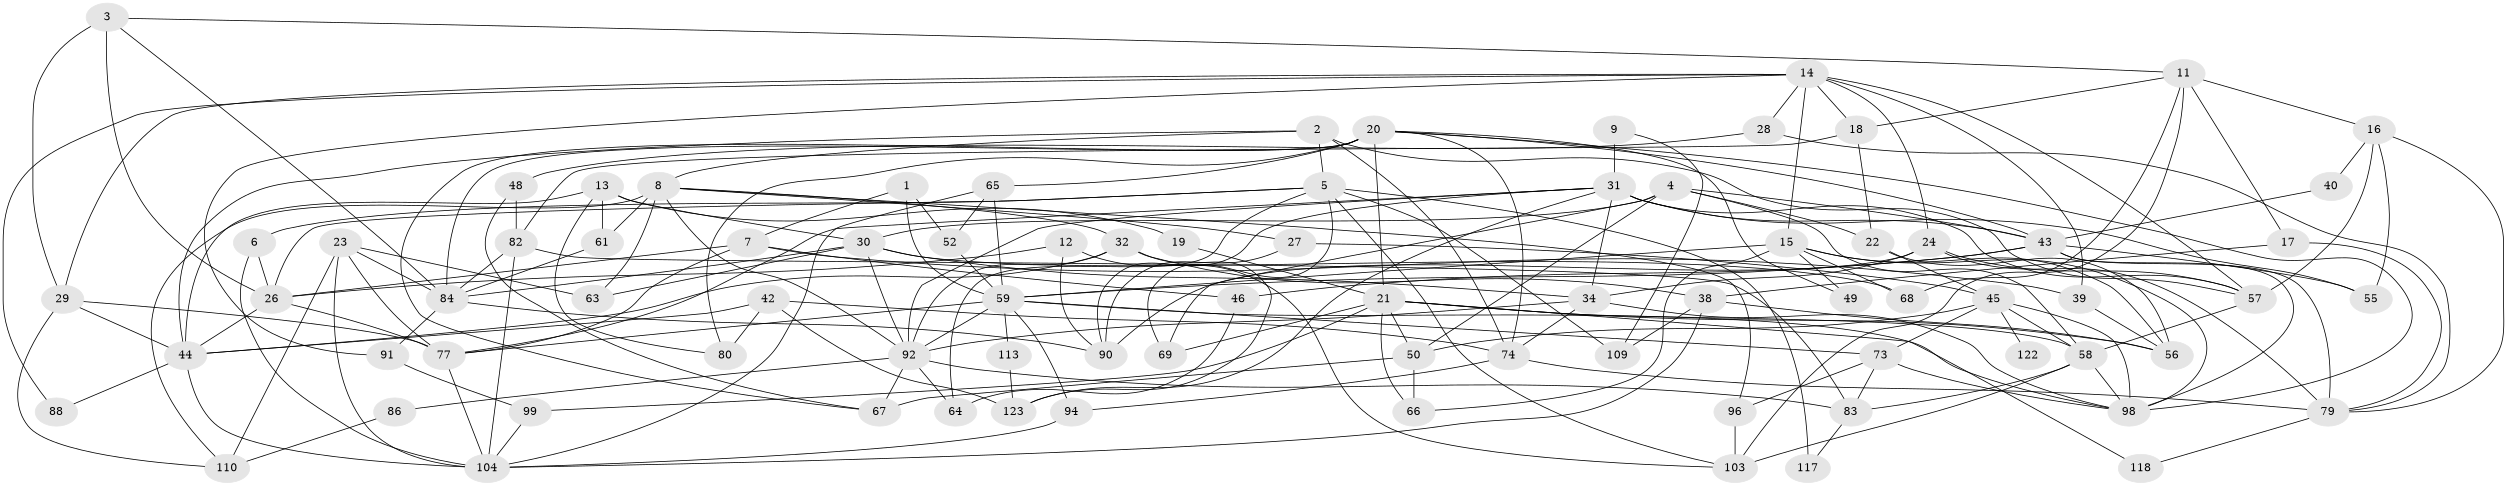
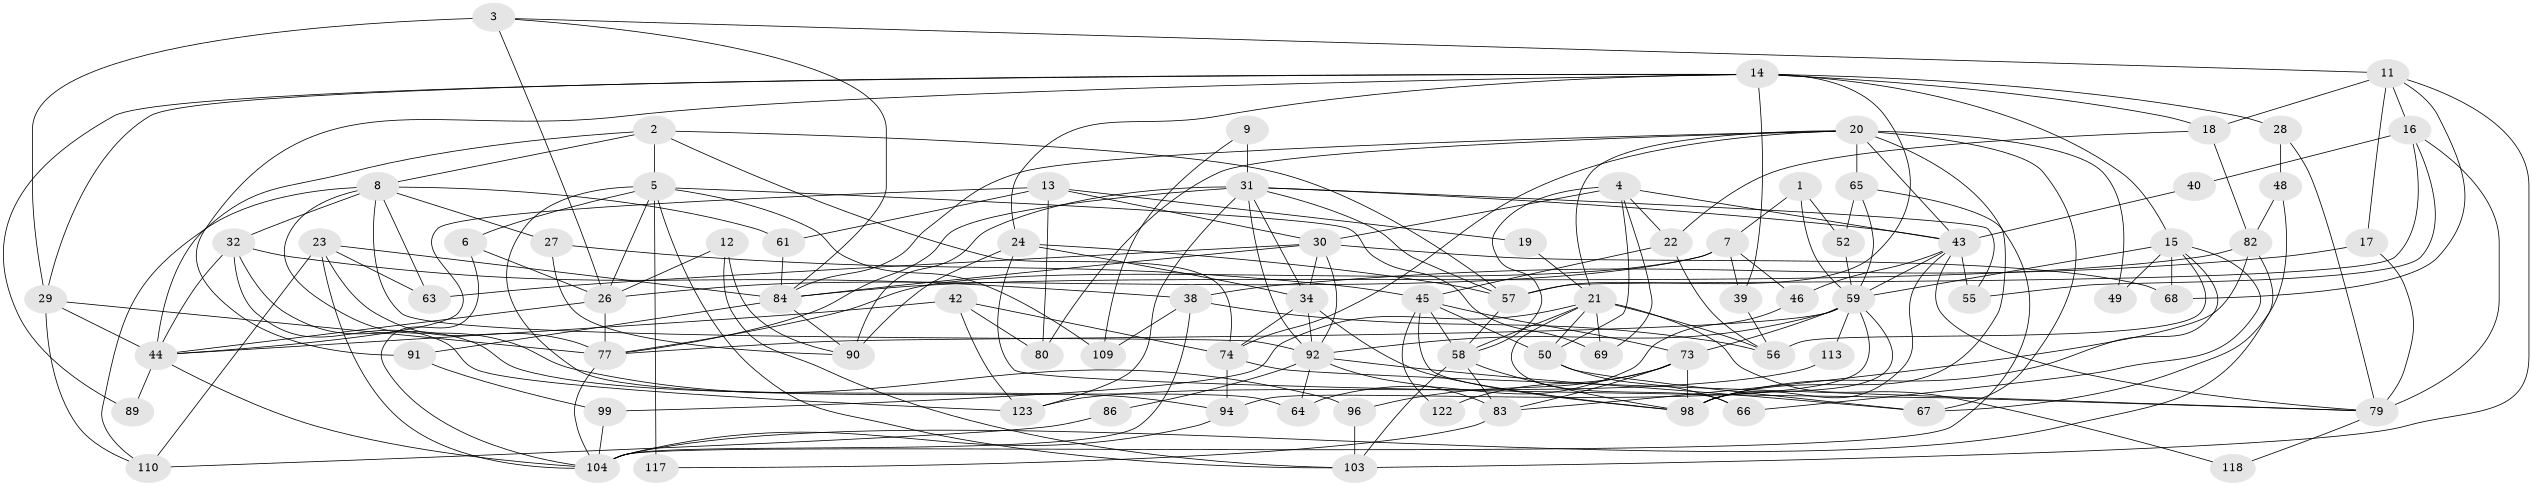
edge "32" -- "92": now "32" -- "94"
edge "73" -- "122": added
node "88": label "88" -> "89"
